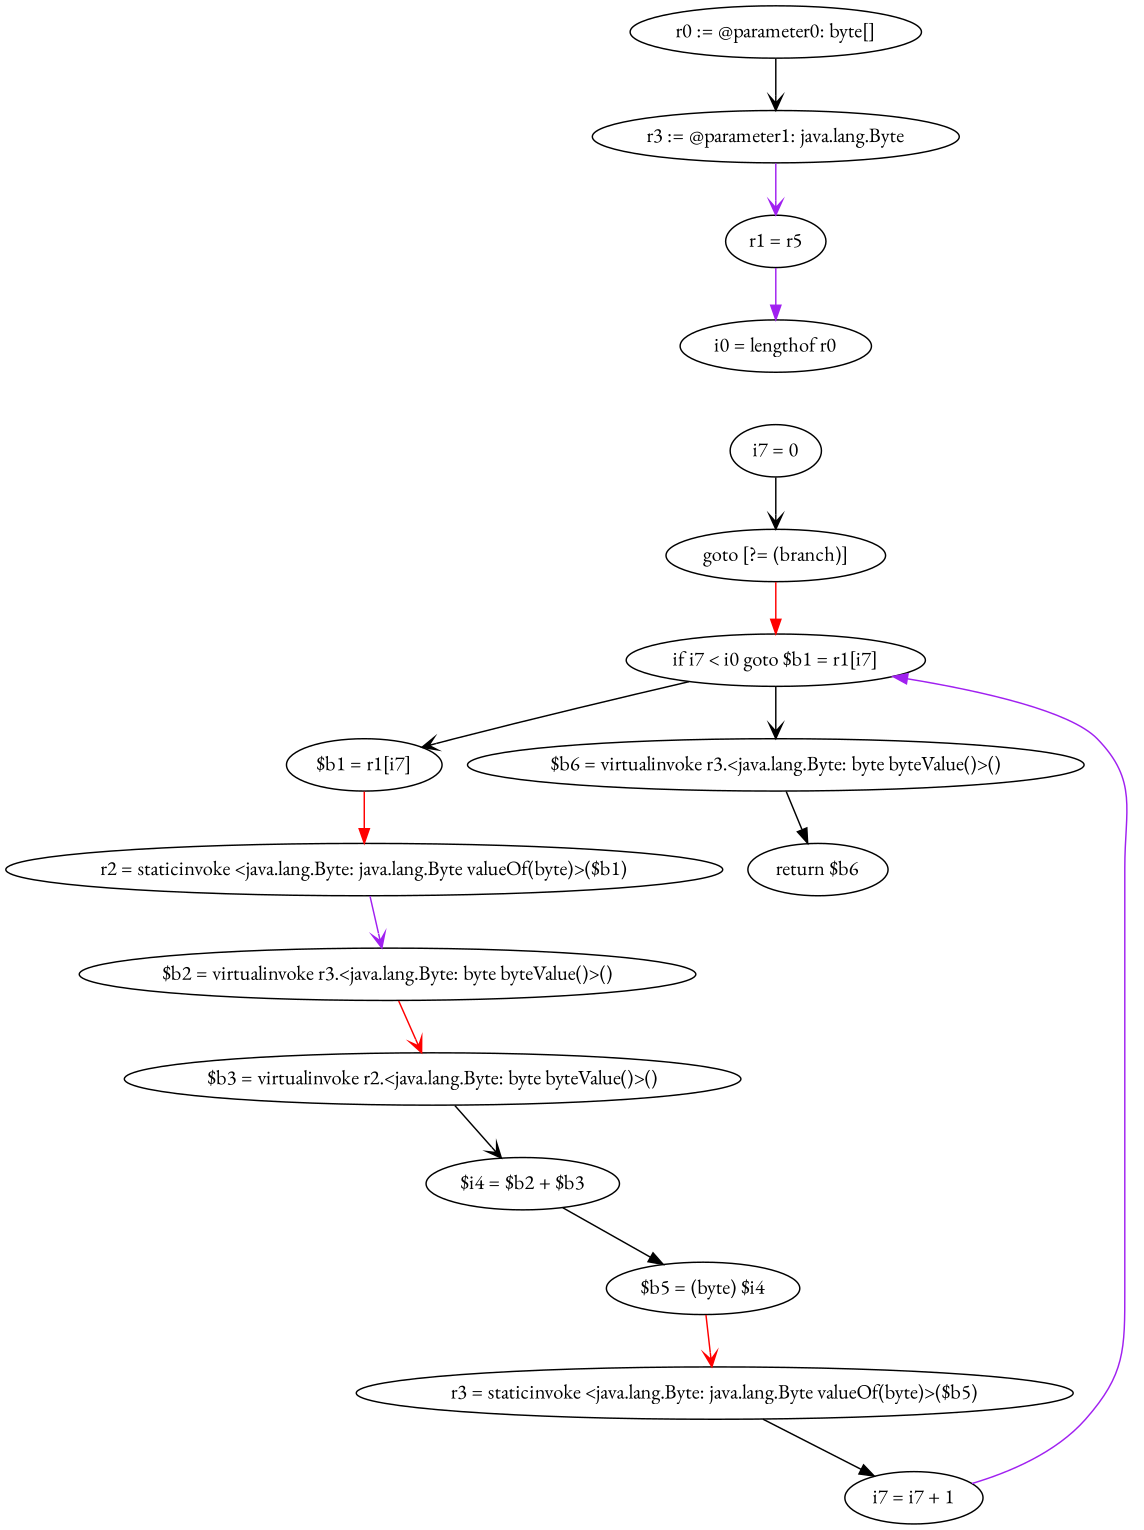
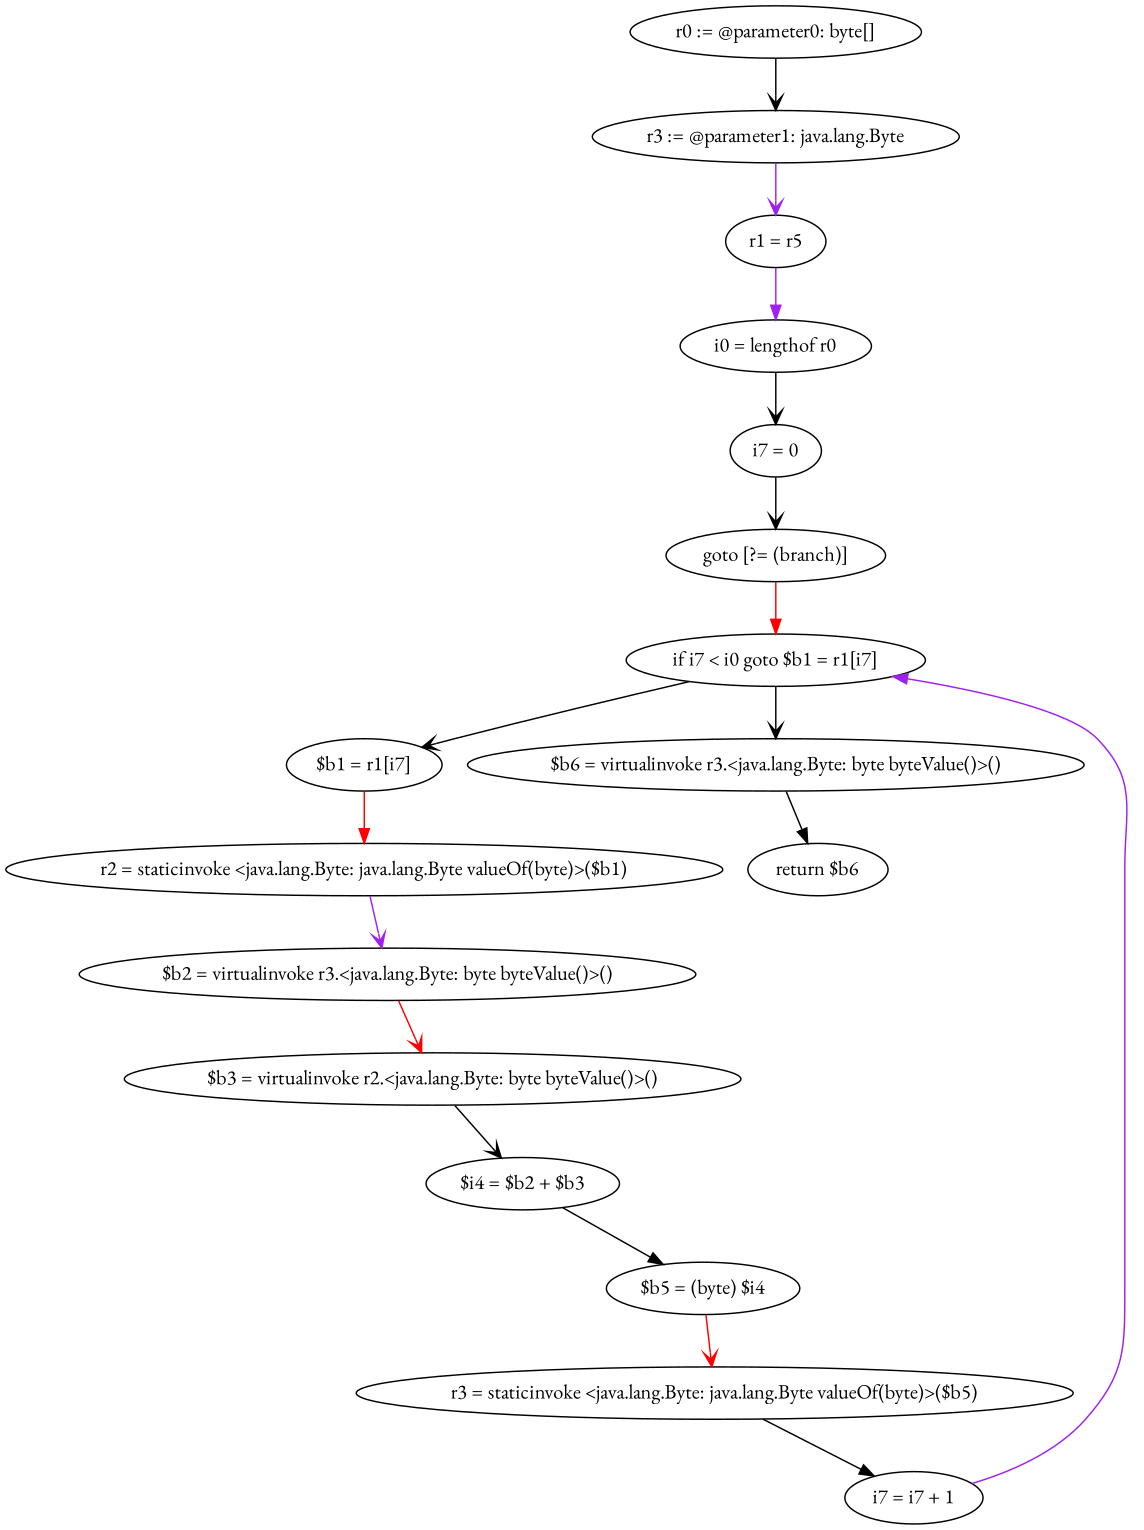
edge "i0 = lengthof r0" -> "i7 = 0": added
